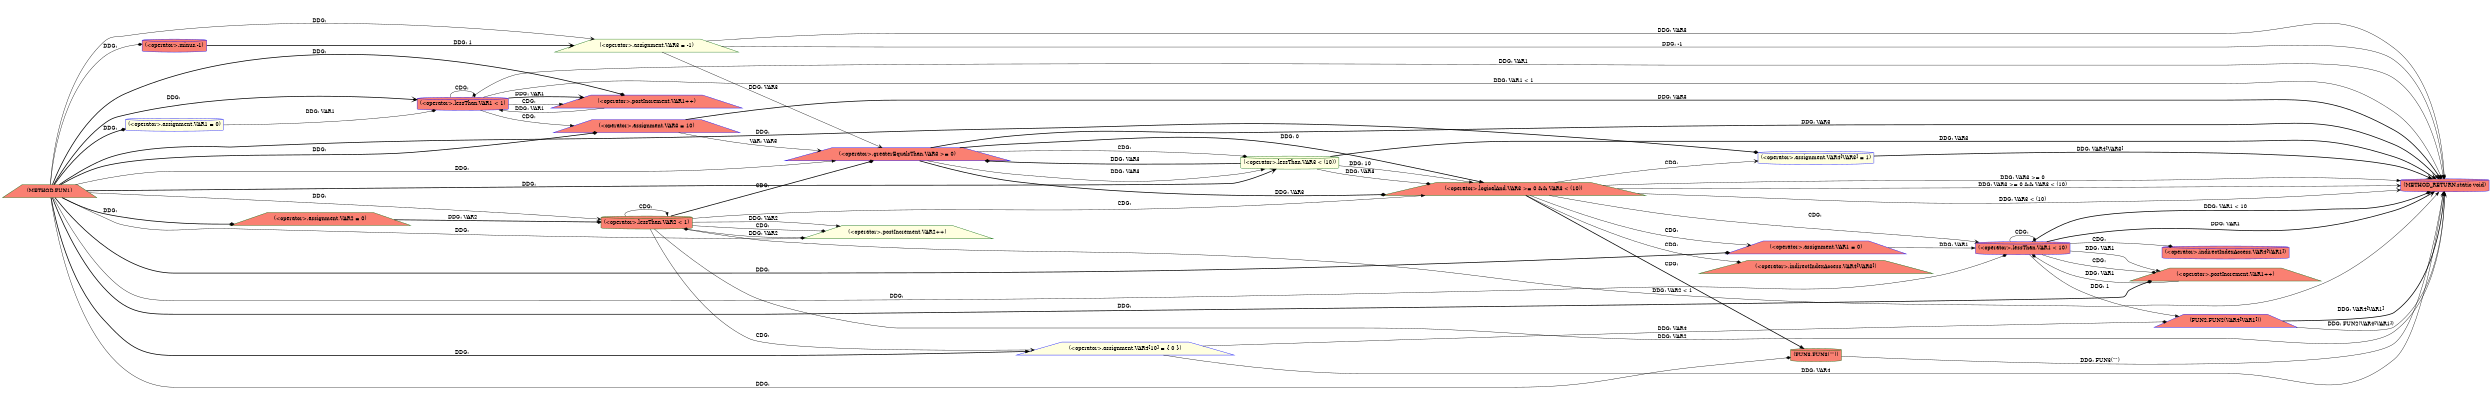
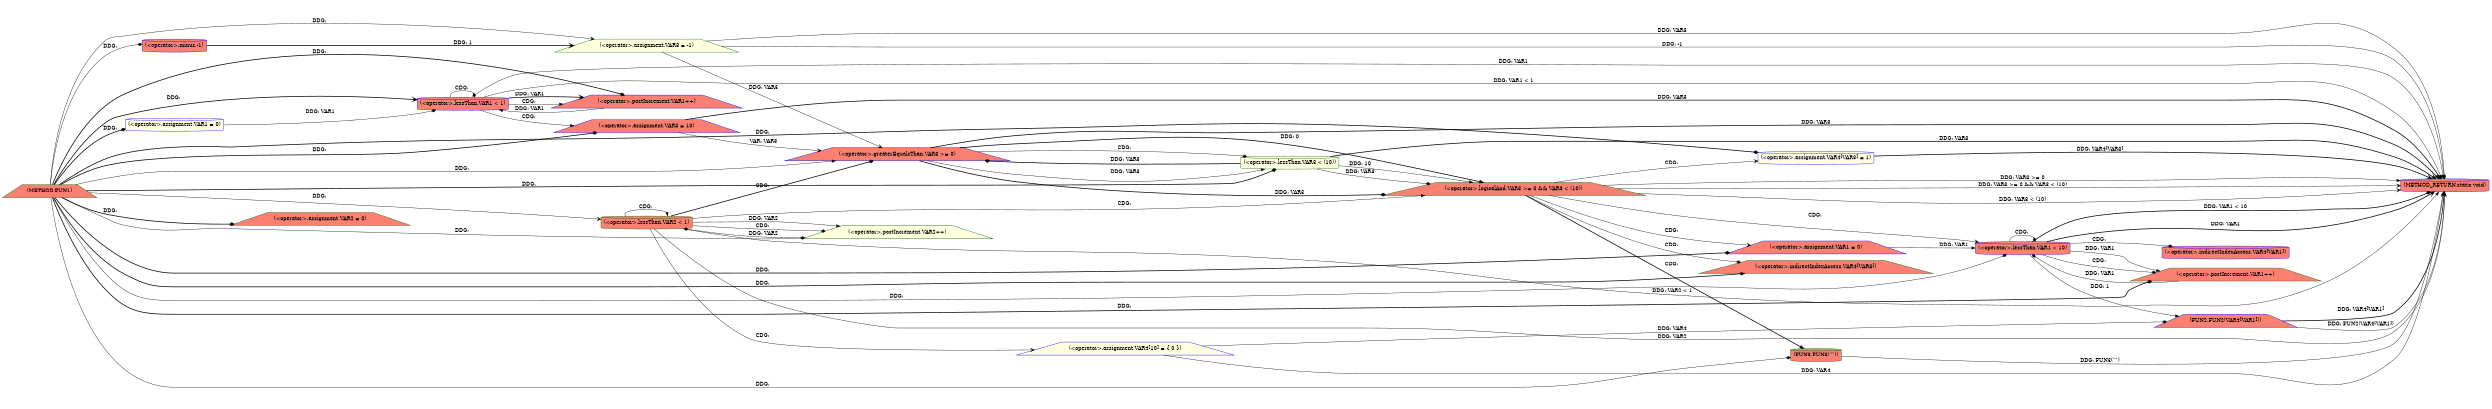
edge "(METHOD,FUN1)" -> "(<operator>.lessThan,VAR3 < (10))": arrowhead vee -> diamond
edge "(<operator>.assignment,VAR2 = 0)" -> "(<operator>.lessThan,VAR2 < 1)": removed, label "DDG: VAR2"
edge "(METHOD,FUN1)" -> "(<operator>.assignment,VAR4[10] = { 0 })": now "(METHOD,FUN1)" -> "(<operator>.indirectIndexAccess,VAR4[VAR3])"
